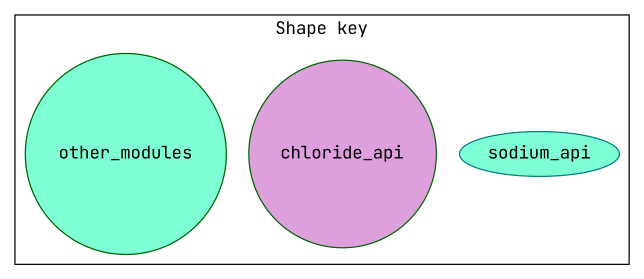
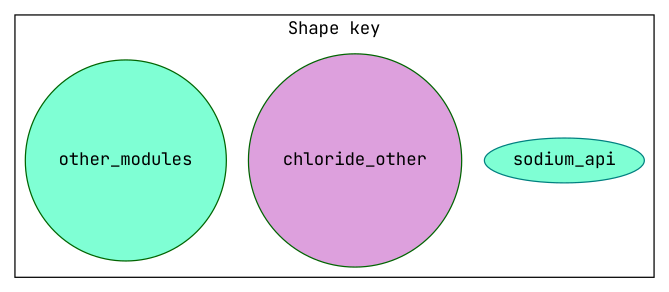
node "chloride_api": label "chloride_api" -> "chloride_other"
